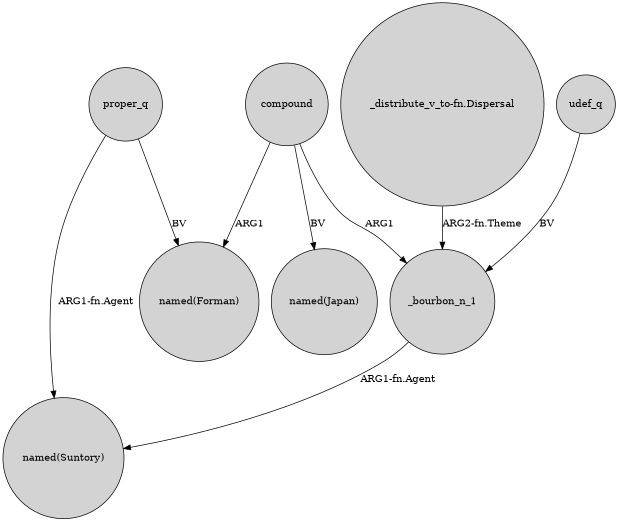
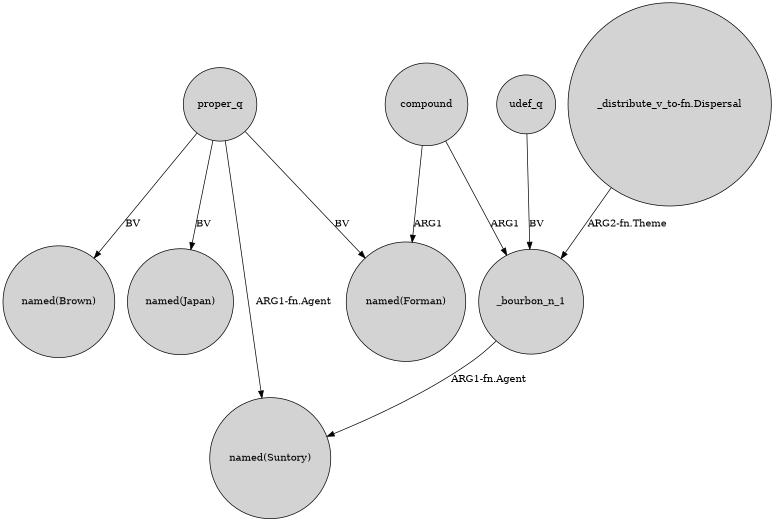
edge "compound" -> "named(Japan)": now "proper_q" -> "named(Japan)"
node "named(Brown)": added
